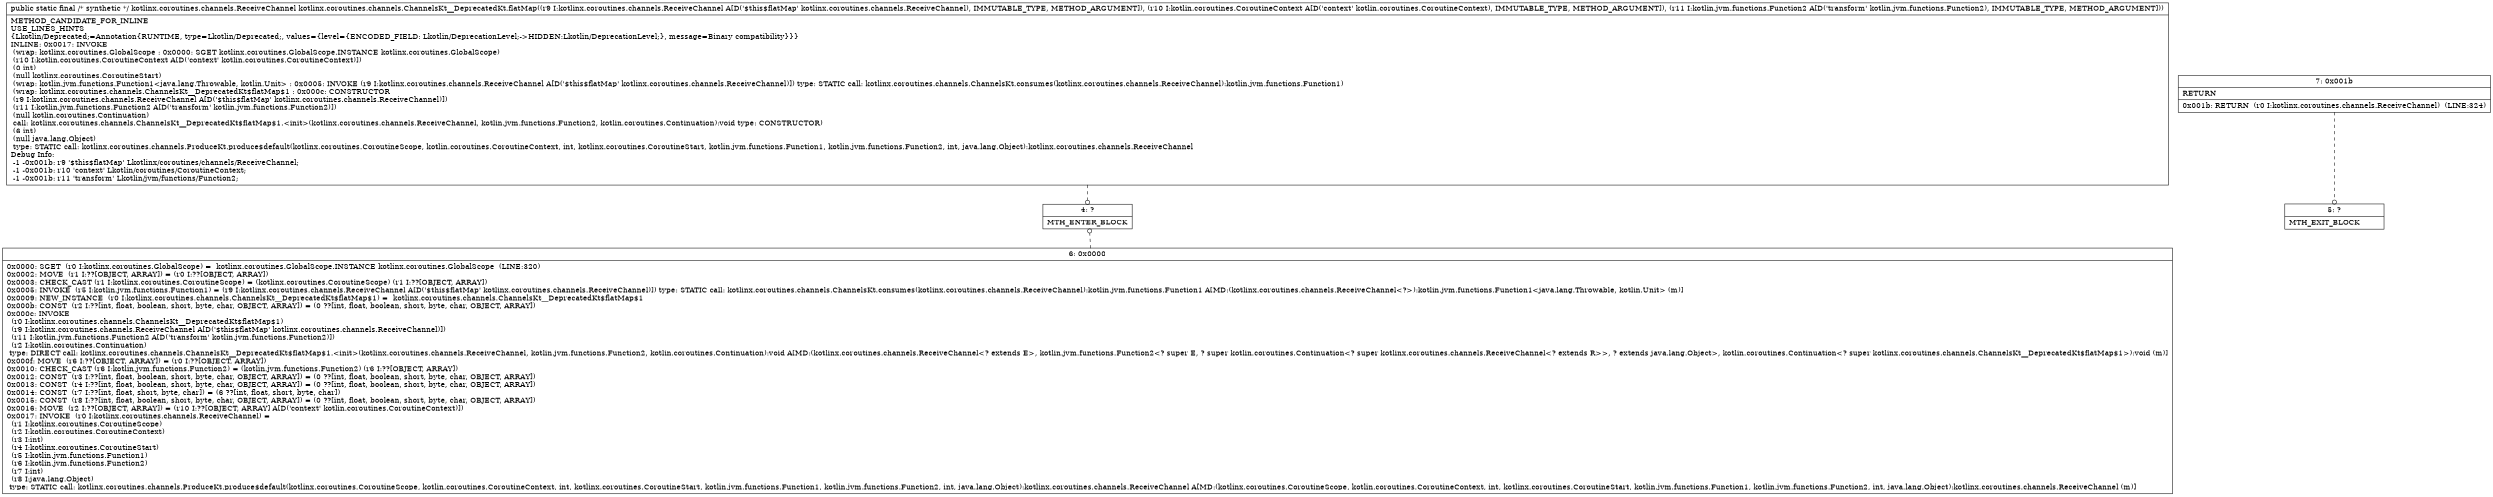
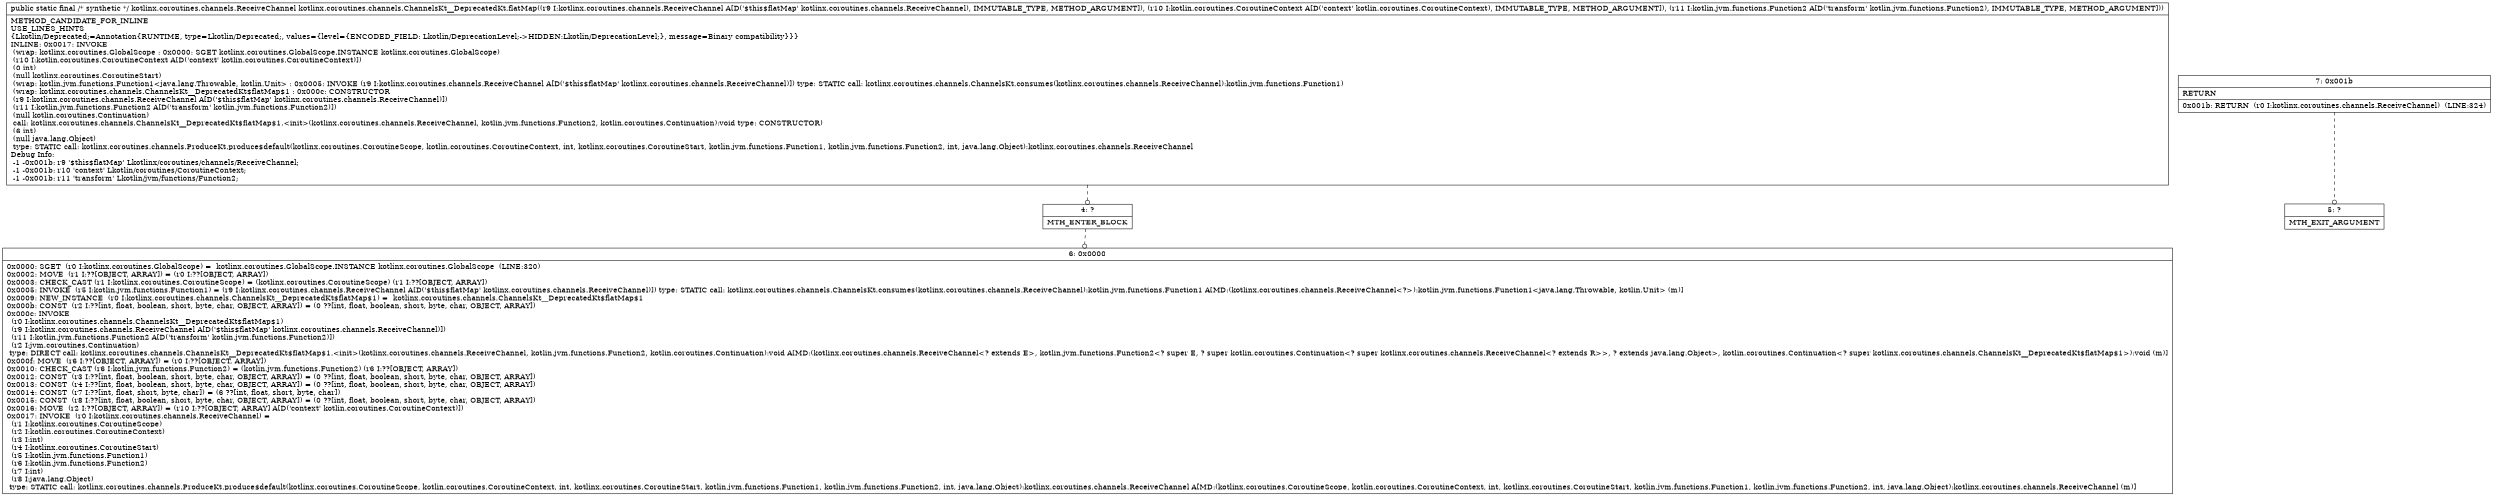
node "5: ?": text "MTH_EXIT_BLOCK" -> "MTH_EXIT_ARGUMENT"
edge "6: 0x0000" -> "4: ?": reversed
node "6: 0x0000": text "(r2 I:kotlin.coroutines.Continuation)" -> "(r2 I:jvm.coroutines.Continuation)"
